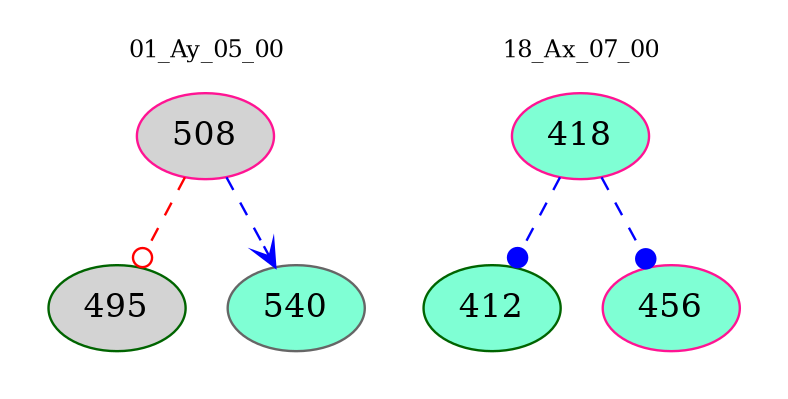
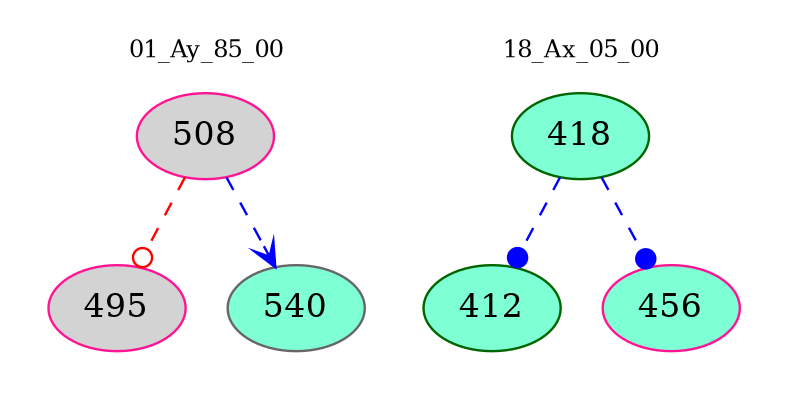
cluster "01_Ay_05_00": label "01_Ay_05_00" -> "01_Ay_85_00"
cluster "18_Ax_07_00": label "18_Ax_07_00" -> "18_Ax_05_00"
node "418": color deeppink -> darkgreen
node "495": color darkgreen -> deeppink
